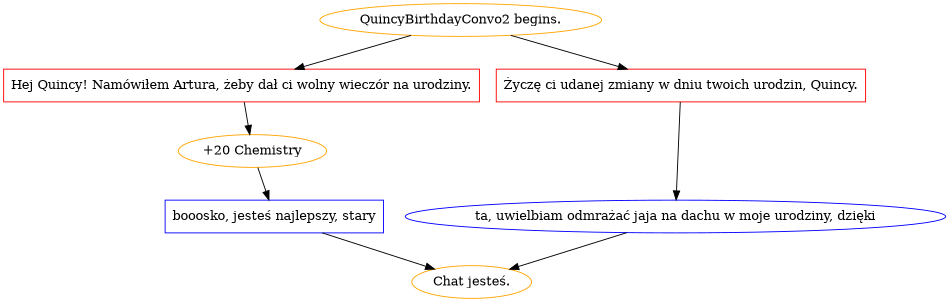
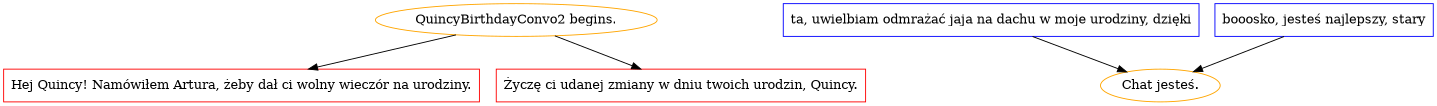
edge "Życzę ci udanej zmiany w dniu twoich urodzin, Quincy." -> "ta, uwielbiam odmrażać jaja na dachu w moje urodziny, dzięki": removed
node "+20 Chemistry": removed
node "ta, uwielbiam odmrażać jaja na dachu w moje urodziny, dzięki": shape ellipse -> box
